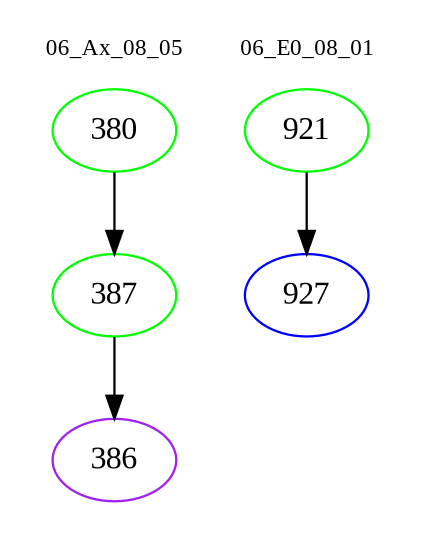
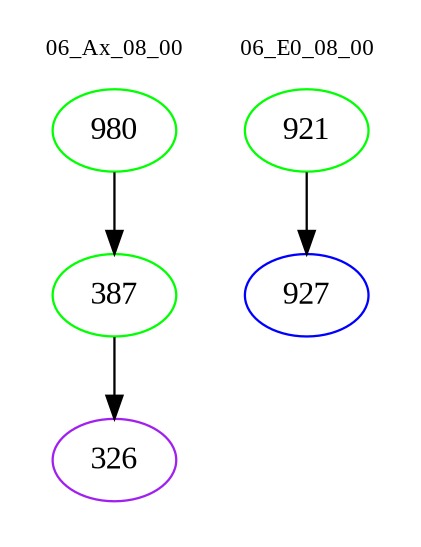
cluster "06_Ax_08_05": label "06_Ax_08_05" -> "06_Ax_08_00"
cluster "06_E0_08_01": label "06_E0_08_01" -> "06_E0_08_00"
node "380": label "380" -> "980"
node "386": label "386" -> "326"
